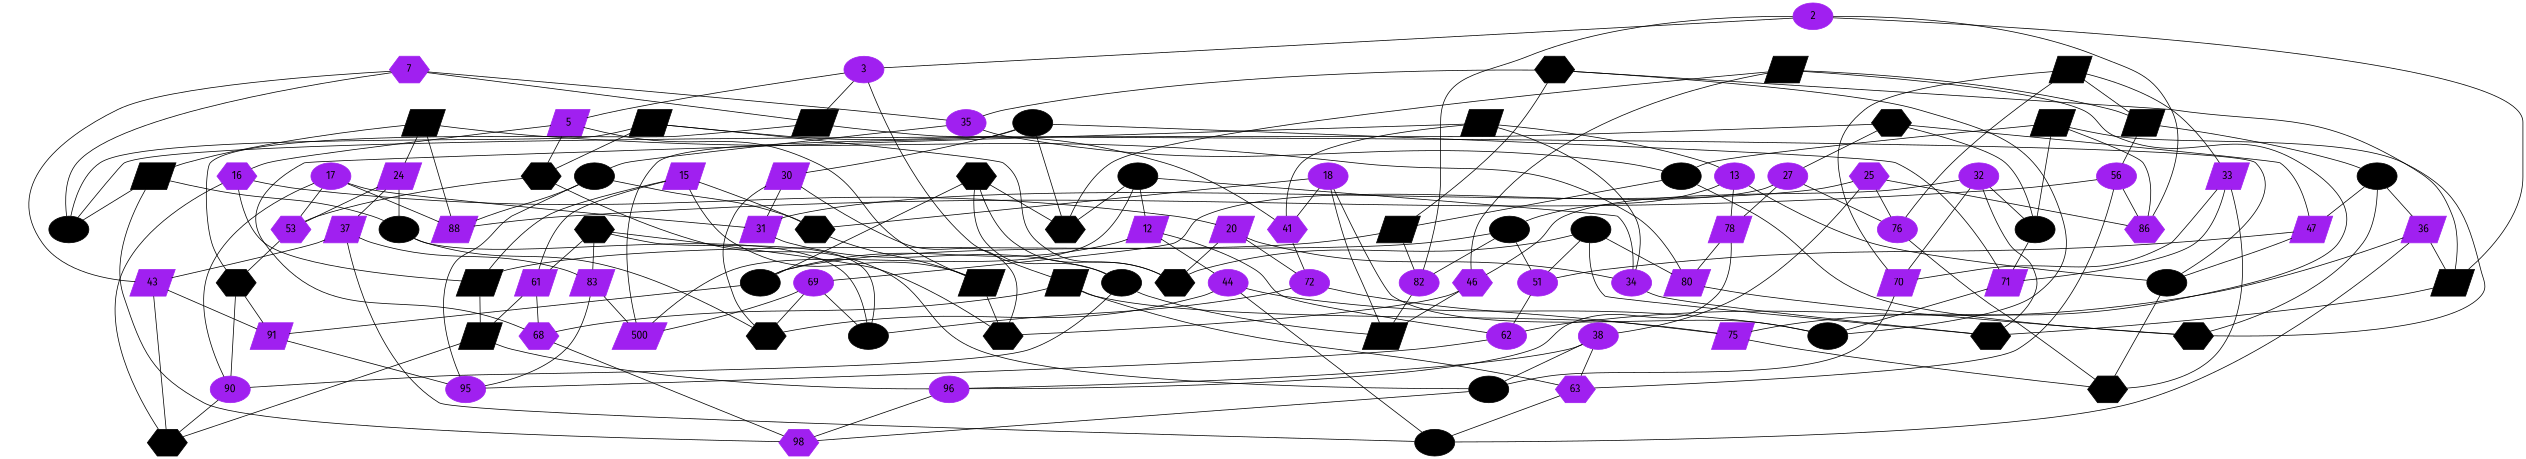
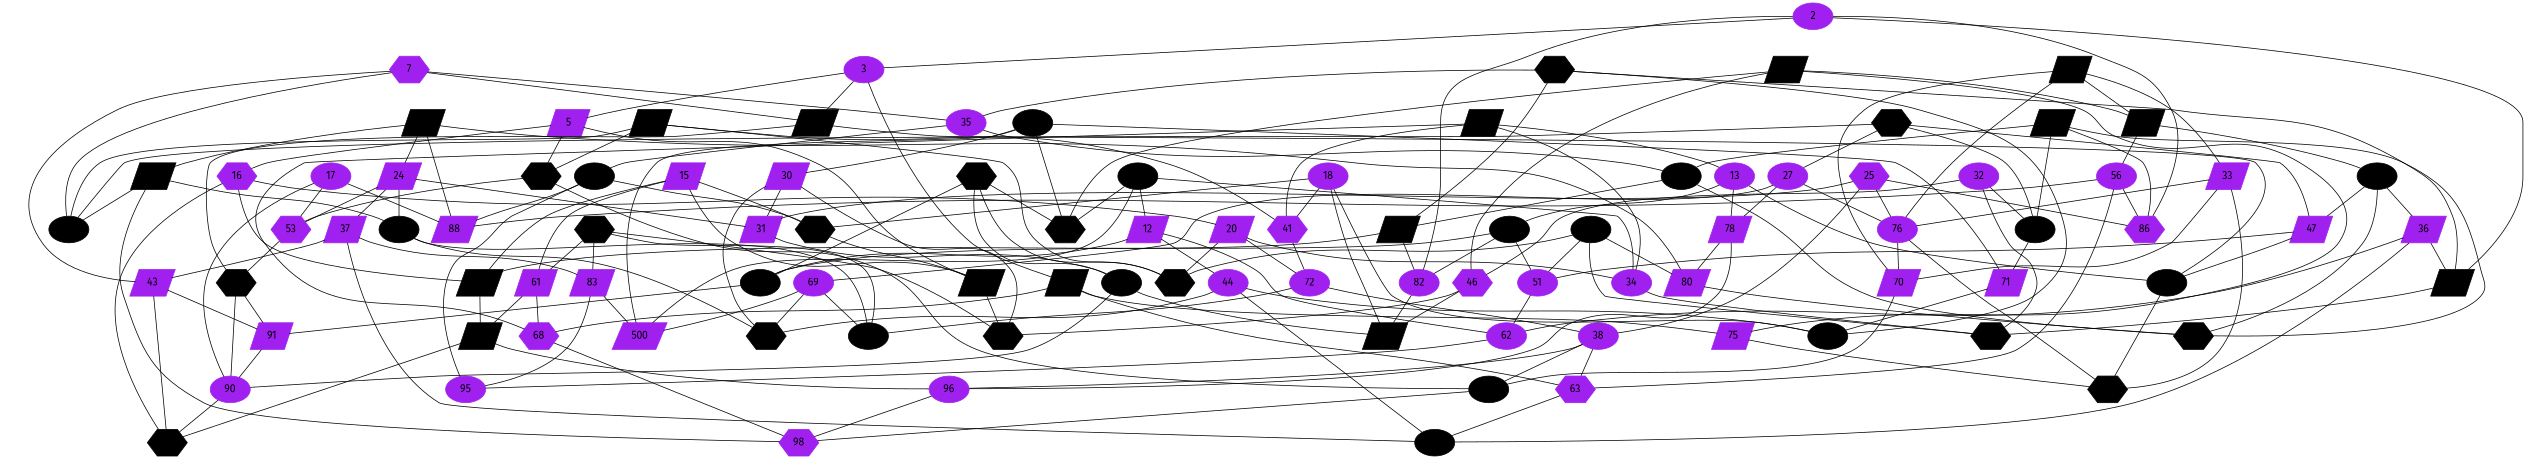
edge "17" -- "31": now "24" -- "31"
edge "32" -- "70": now "76" -- "70"
edge "33" -- "71": now "33" -- "76"
edge "72" -- "75": now "72" -- "38"
edge "91" -- "95": now "91" -- "90"
